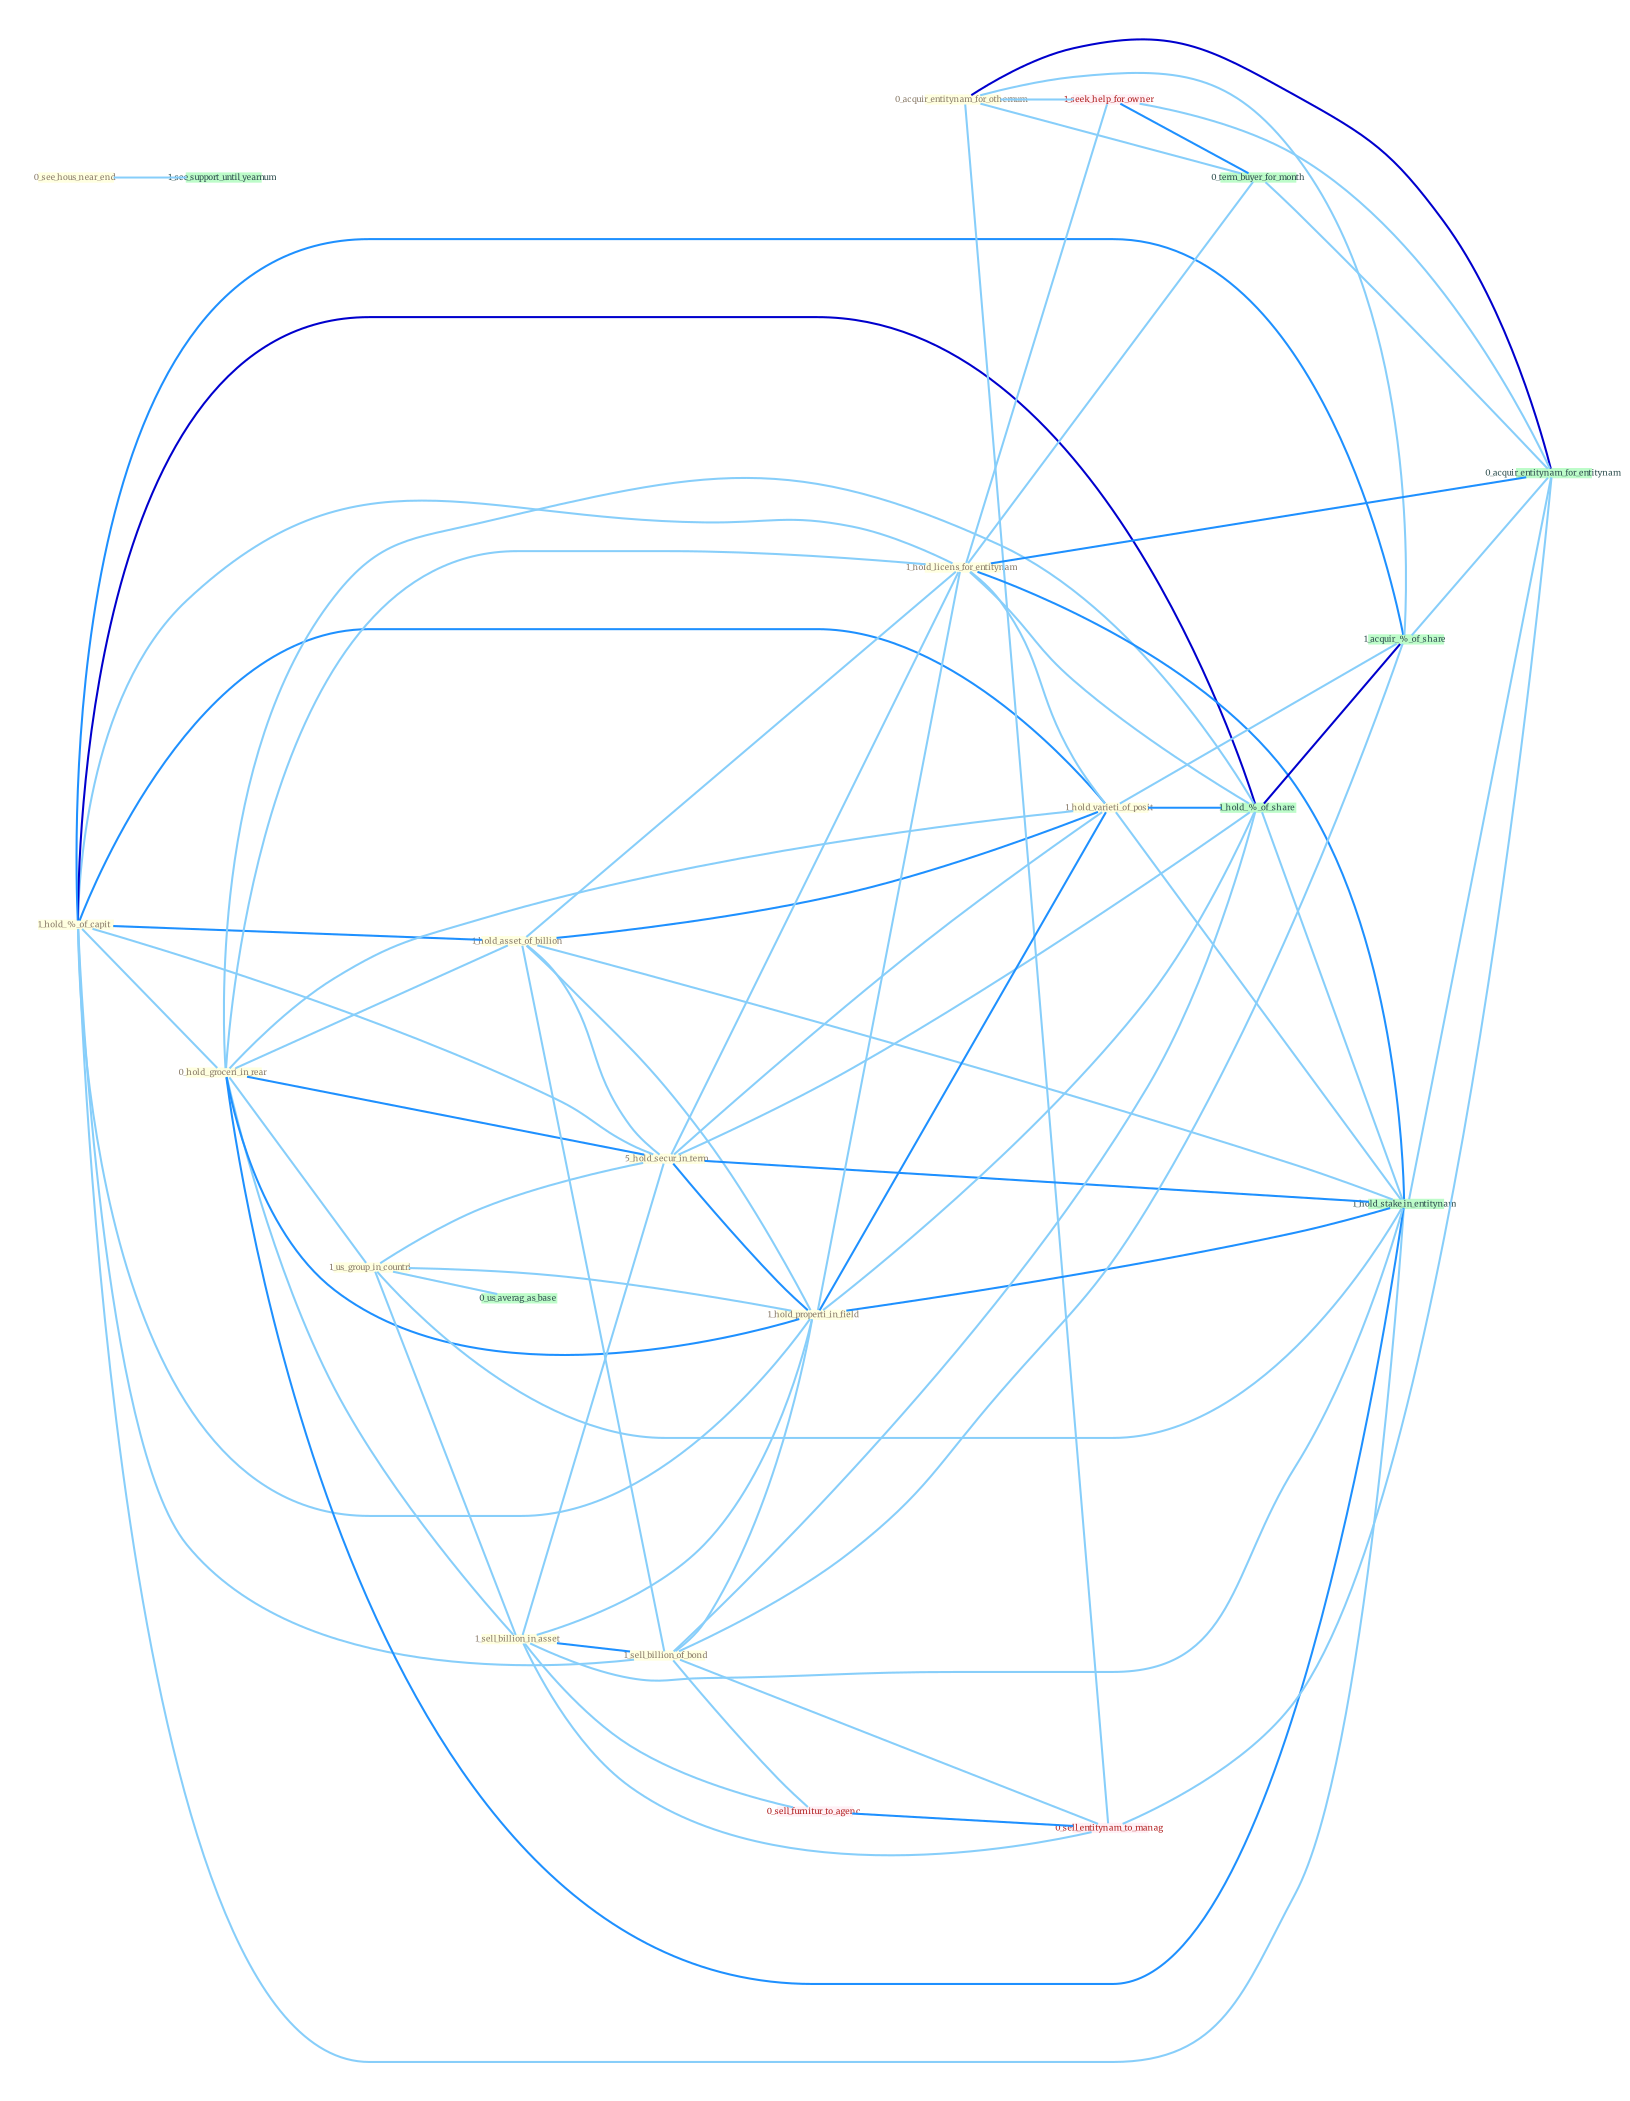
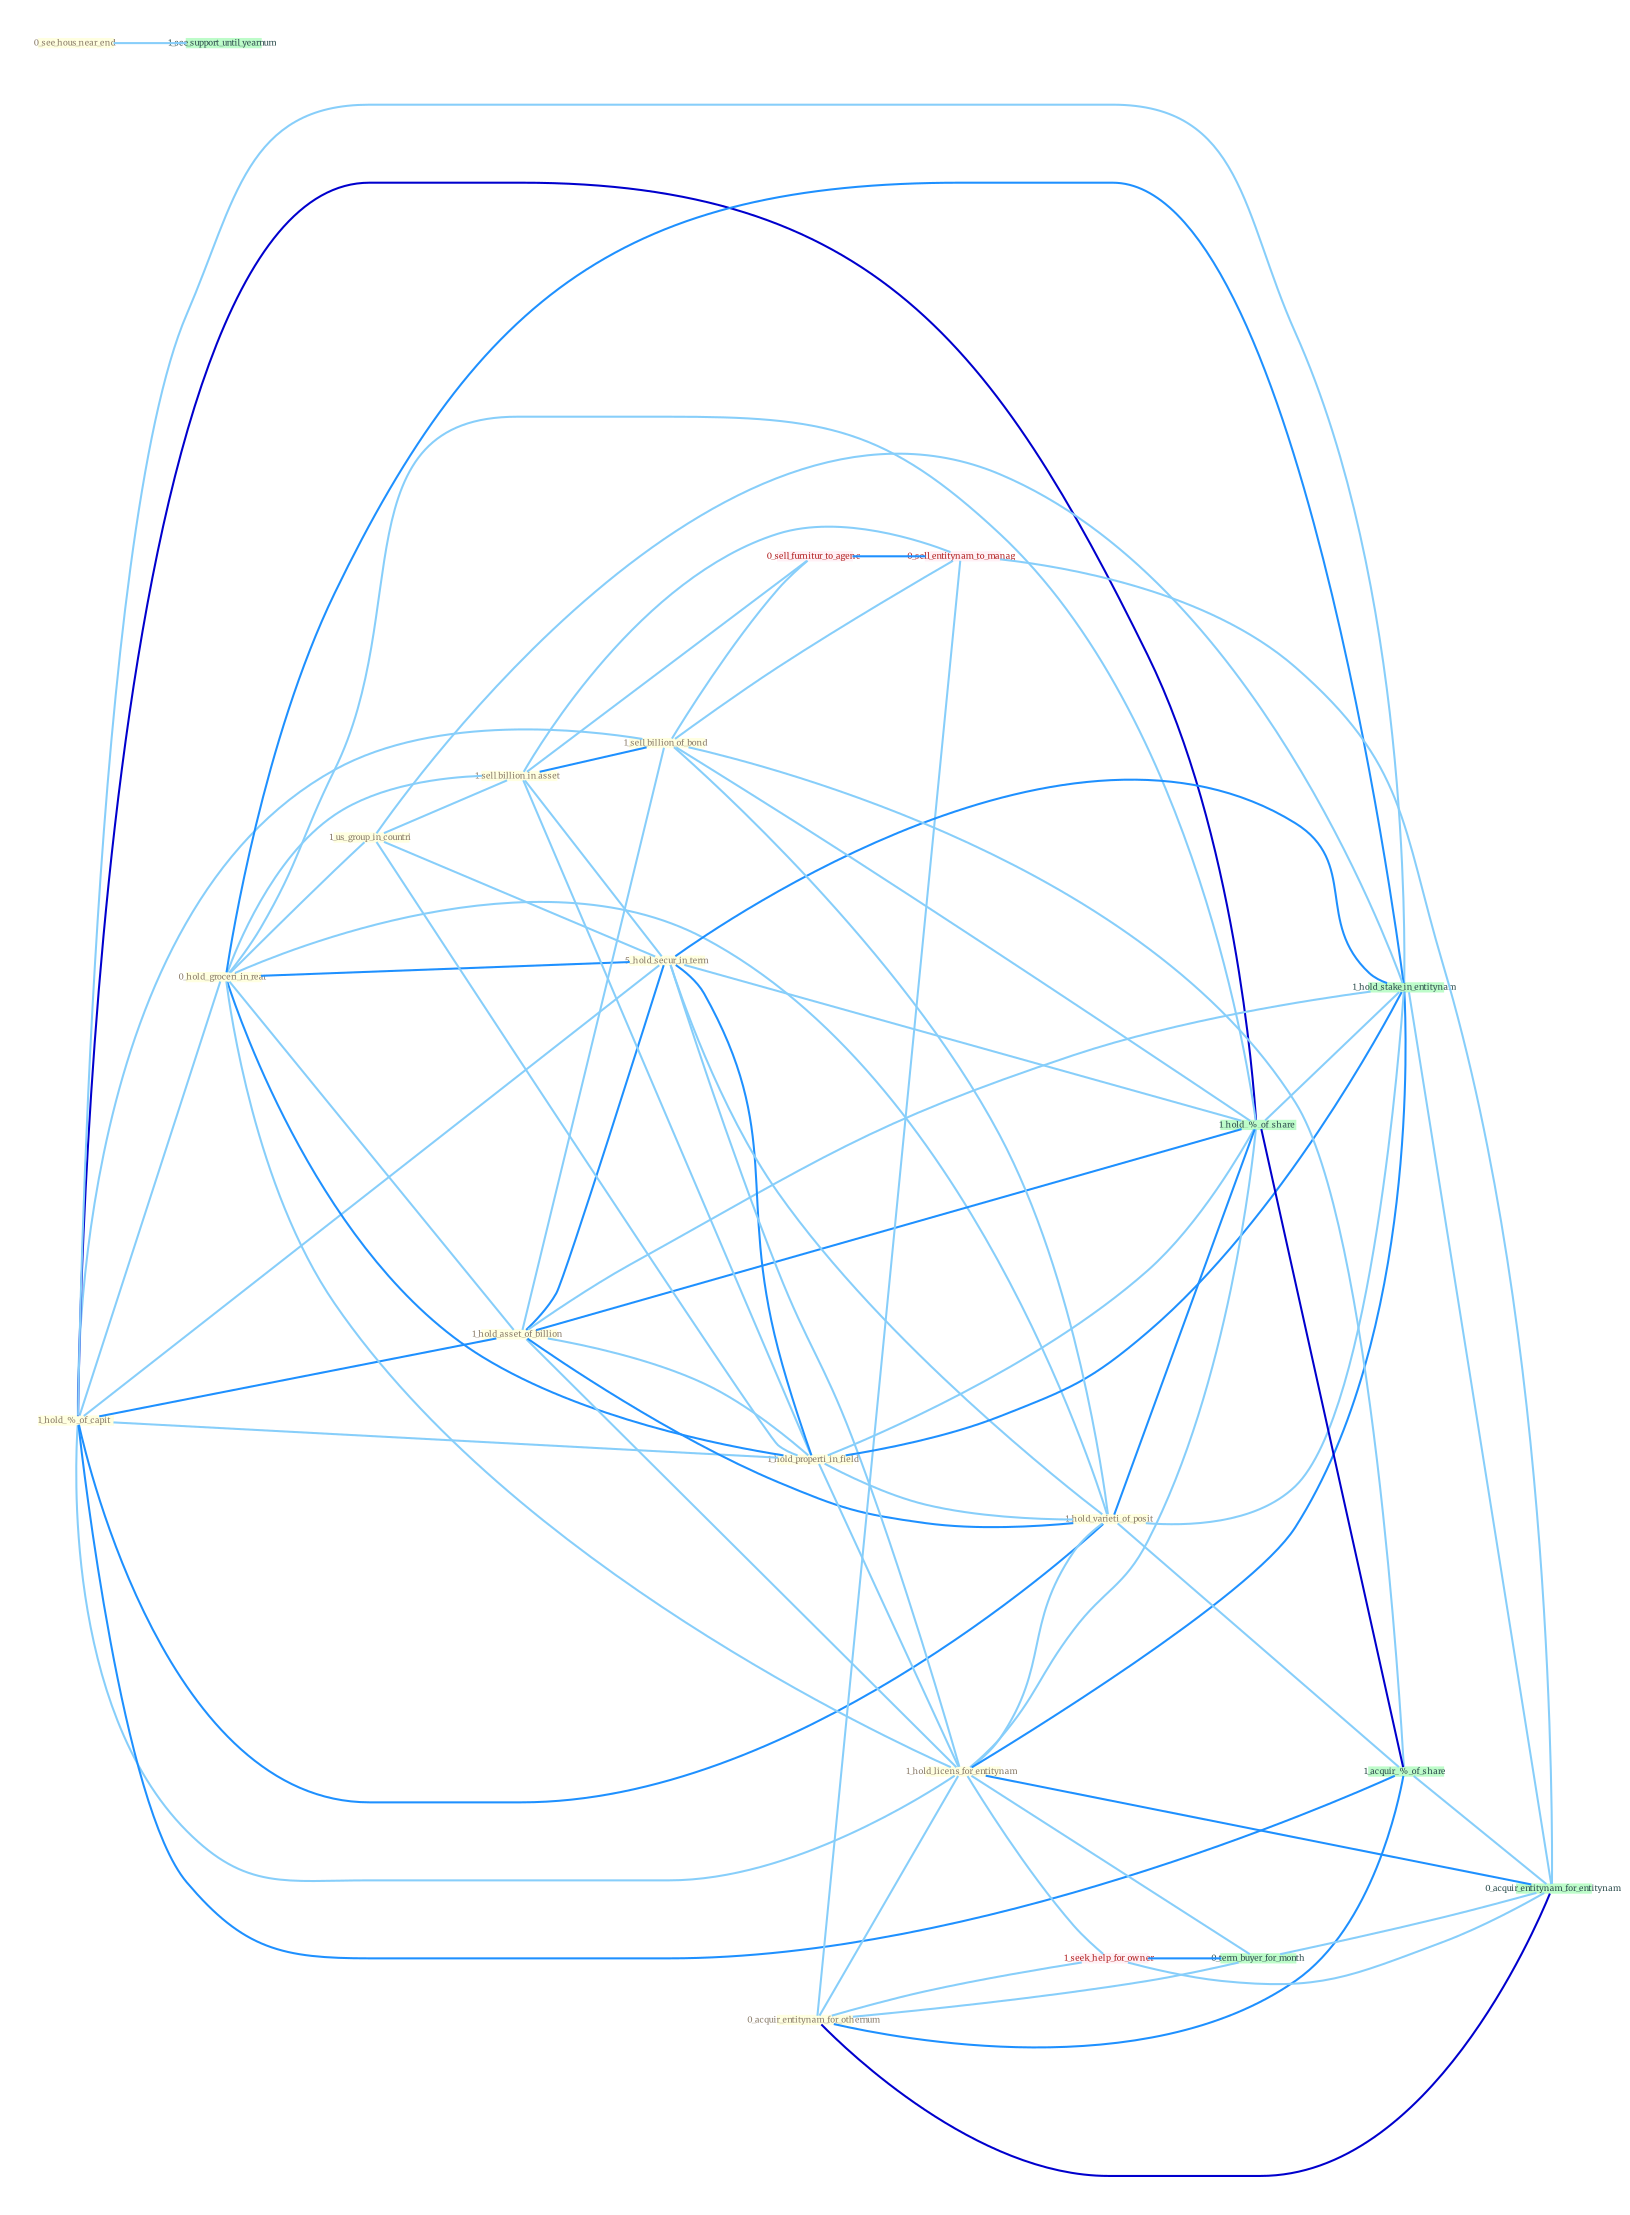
edge "0_acquir_entitynam_for_othernum" -- "1_acquir_%_of_share": color #87cefa -> #1e90ff
edge "1_hold_varieti_of_posit" -- "1_hold_properti_in_field": color #1e90ff -> #87cefa
edge "1_hold_asset_of_billion" -- "5_hold_secur_in_term": color #87cefa -> #1e90ff
edge "1_hold_%_of_share" -- "1_hold_asset_of_billion": added
node "0_us_averag_as_base": removed
edge "1_hold_properti_in_field" -- "1_sell_billion_of_bond": now "1_hold_varieti_of_posit" -- "1_sell_billion_of_bond"
edge "1_hold_stake_in_entitynam" -- "1_sell_billion_in_asset": removed
edge "1_hold_licens_for_entitynam" -- "0_acquir_entitynam_for_othernum": added
